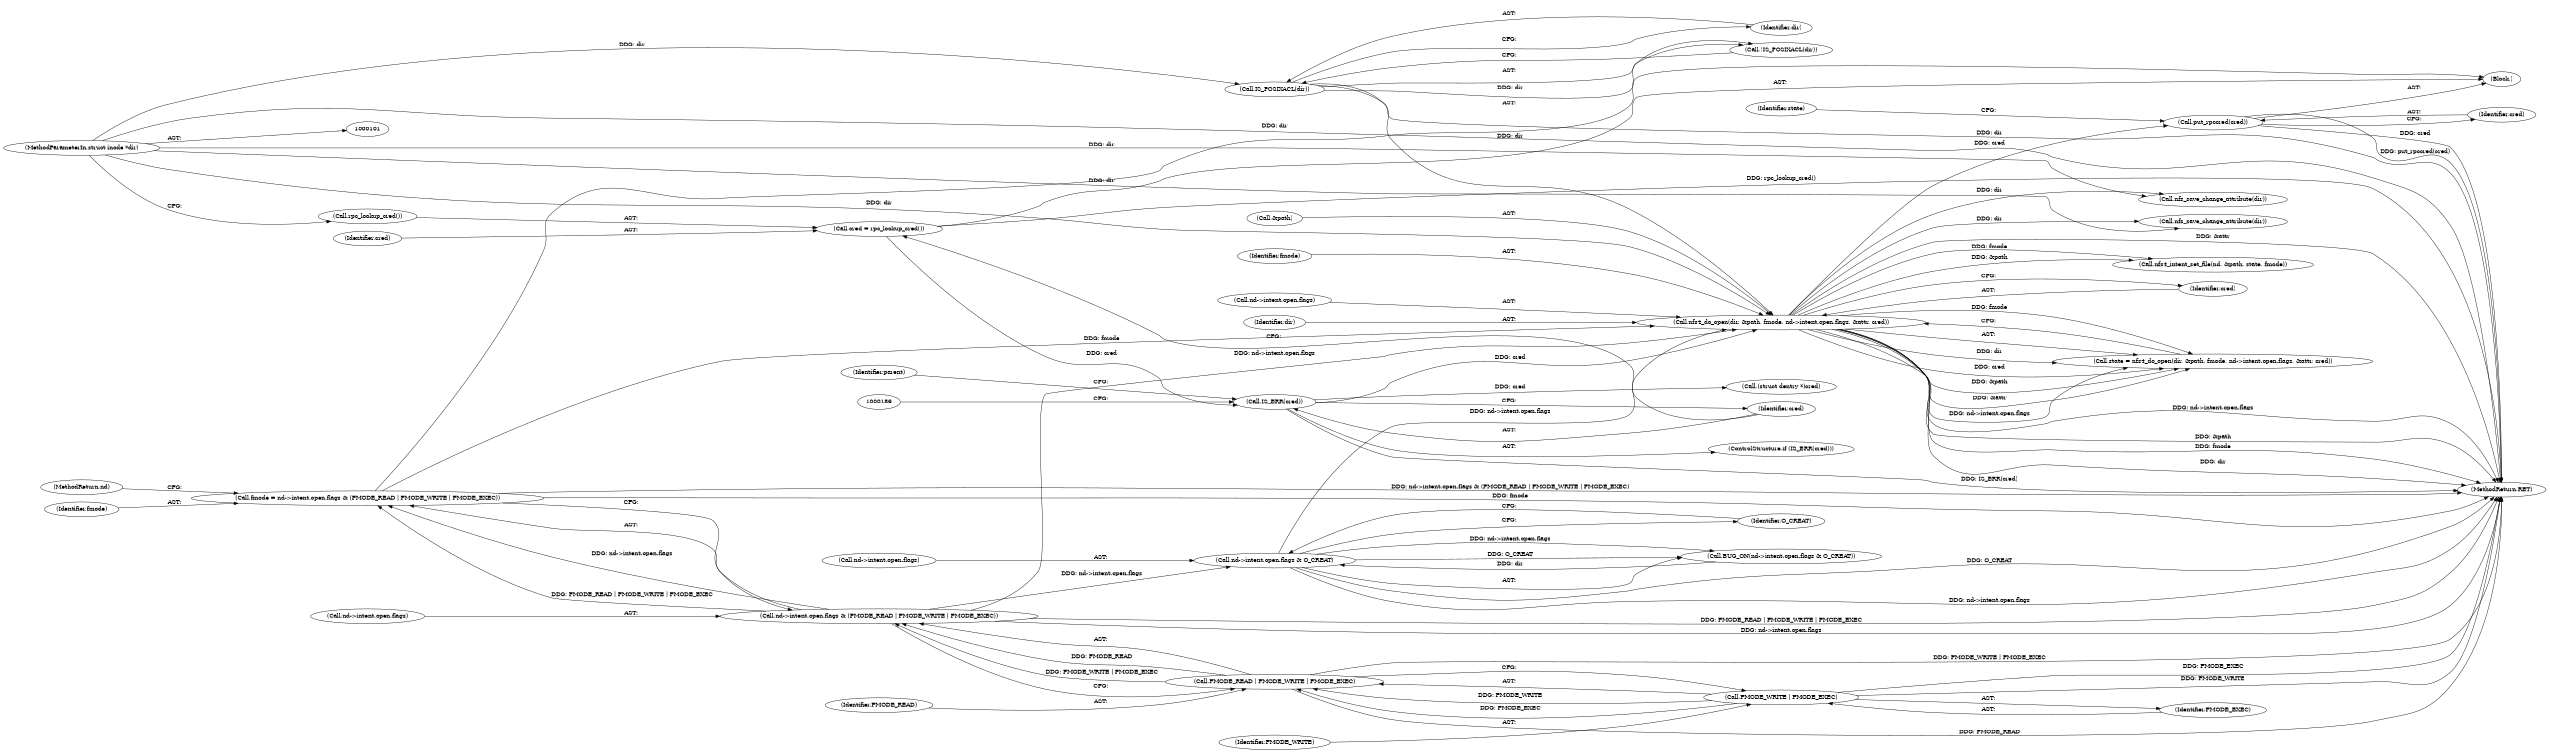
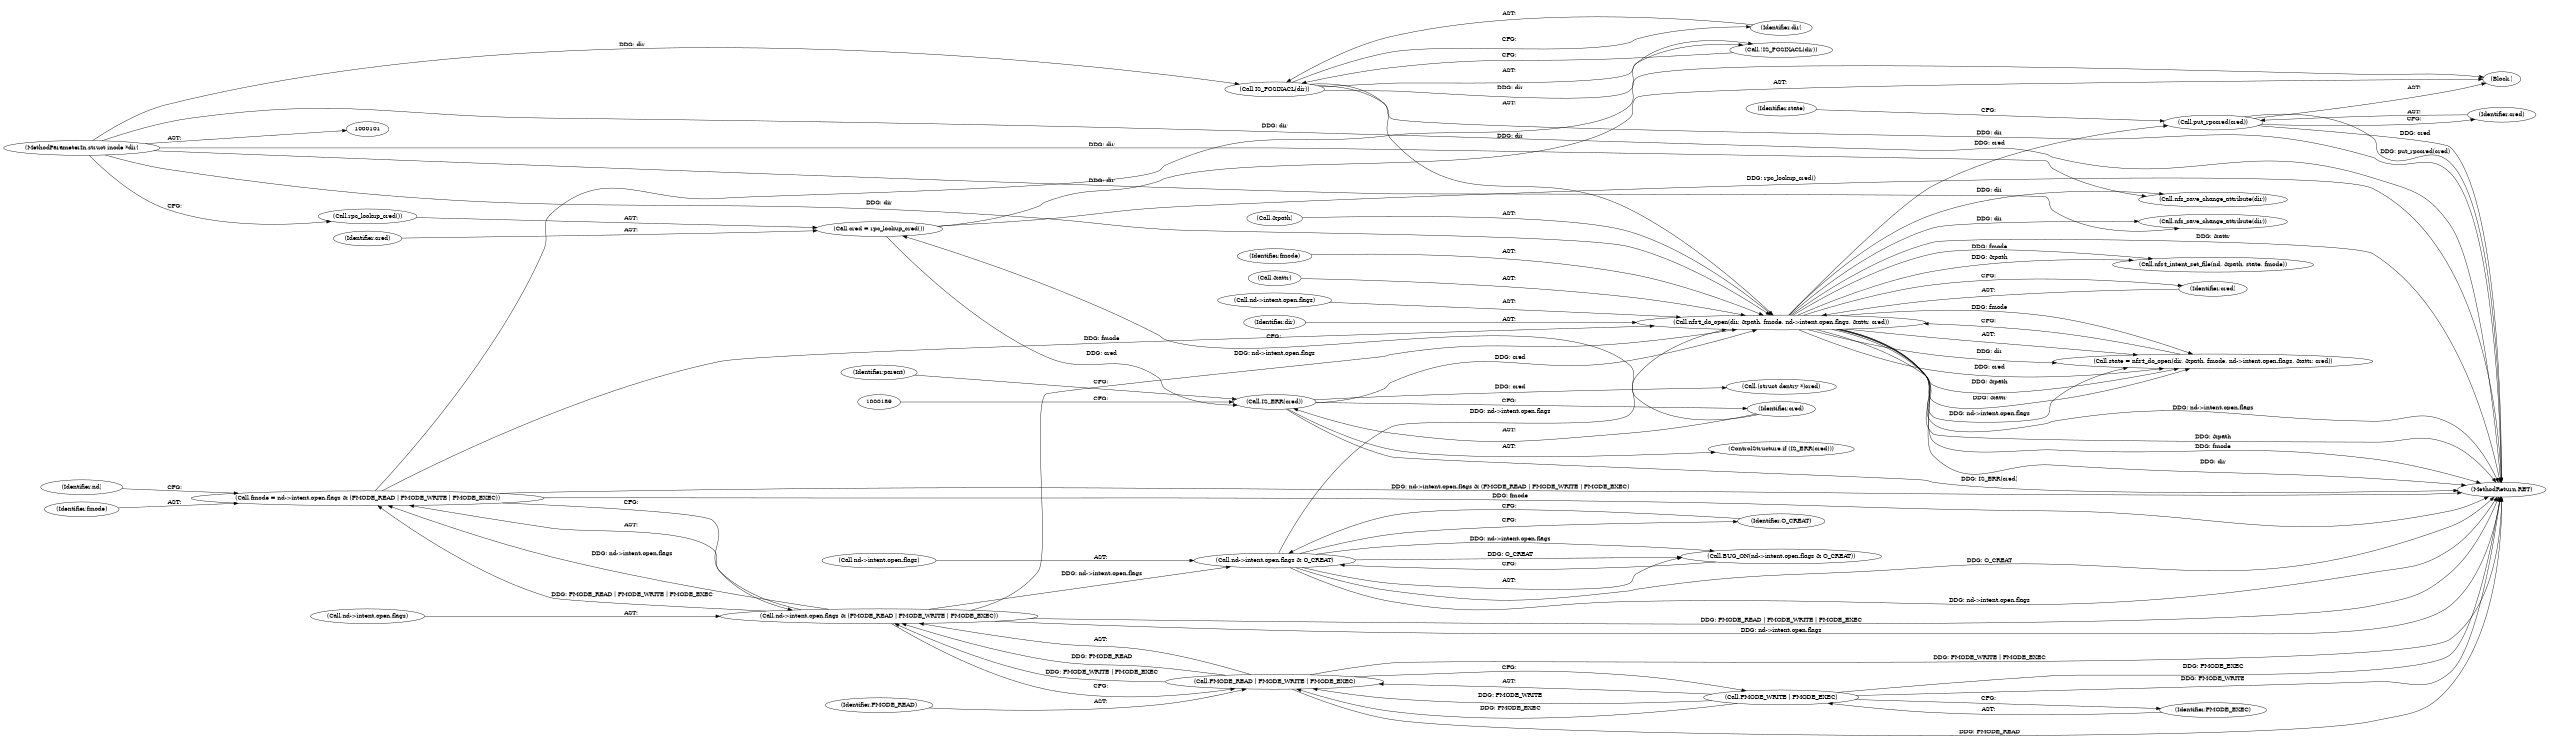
node "(Call,&attr)": added
node "(MethodReturn,nd)": label "(MethodReturn,nd)" -> "(Identifier,nd)"
edge "(Call,BUG_ON(nd->intent.open.flags & O_CREAT))" -> "(Call,nd->intent.open.flags & O_CREAT)": label "DDG: dir" -> "CFG: "
edge "(Call,FMODE_WRITE | FMODE_EXEC)" -> "(Identifier,FMODE_EXEC)": label "AST: " -> "CFG: "
node "(Identifier,FMODE_WRITE)": removed
